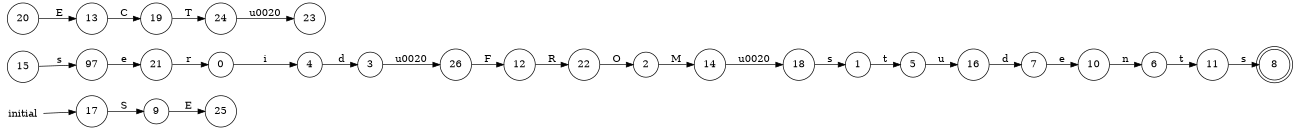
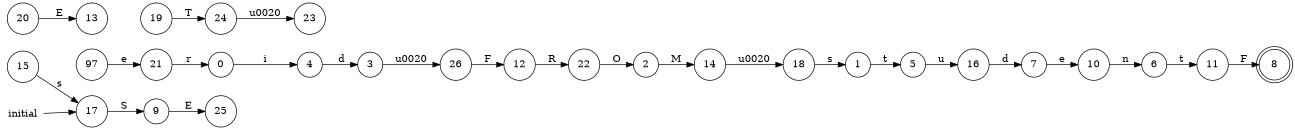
edge "13" -> "19": removed, label "C"
edge "11" -> "8": label "s" -> "F"
edge "15" -> "97": now "15" -> "17"
